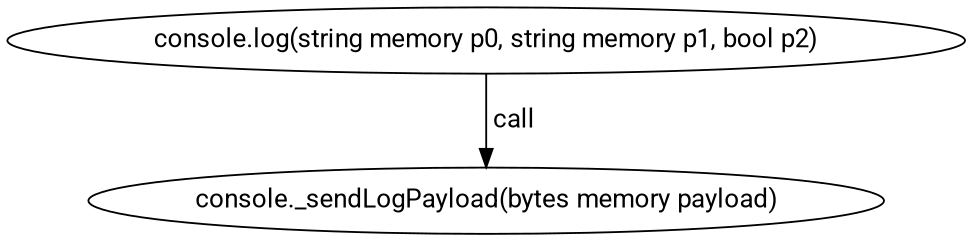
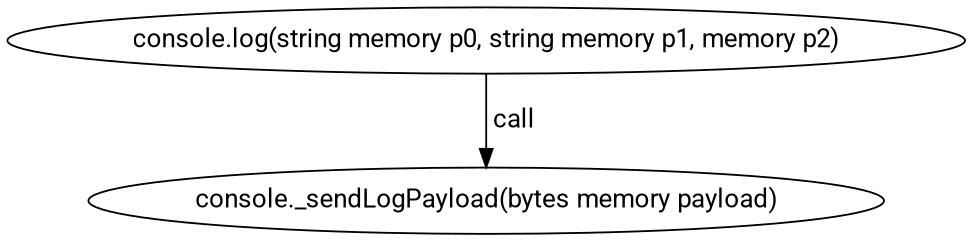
node "console.log(string memory p0, string memory p1, bool p2)": label "console.log(string memory p0, string memory p1, bool p2)" -> "console.log(string memory p0, string memory p1, memory p2)"
